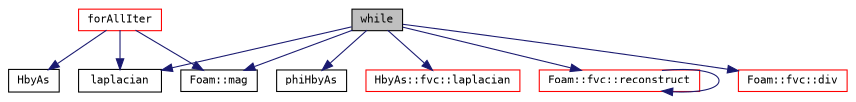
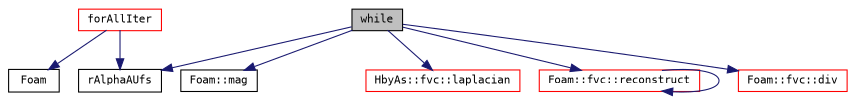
edge "forAllIter" -> "Foam::mag": removed
node "HbyAs": label "HbyAs" -> "Foam"
node "laplacian": label "laplacian" -> "rAlphaAUfs"
node "phiHbyAs": removed
